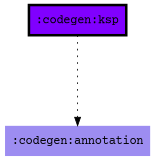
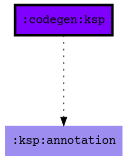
node ":codegen:annotation": label ":codegen:annotation" -> ":ksp:annotation"
